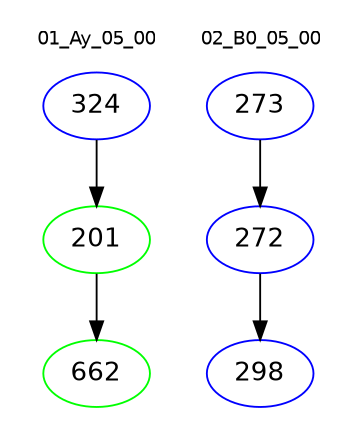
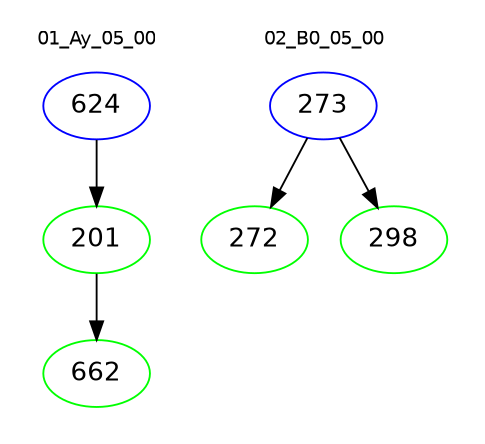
node "324": label "324" -> "624"
node "272": color blue -> green
edge "272" -> "298": now "273" -> "298"
node "298": color blue -> green
